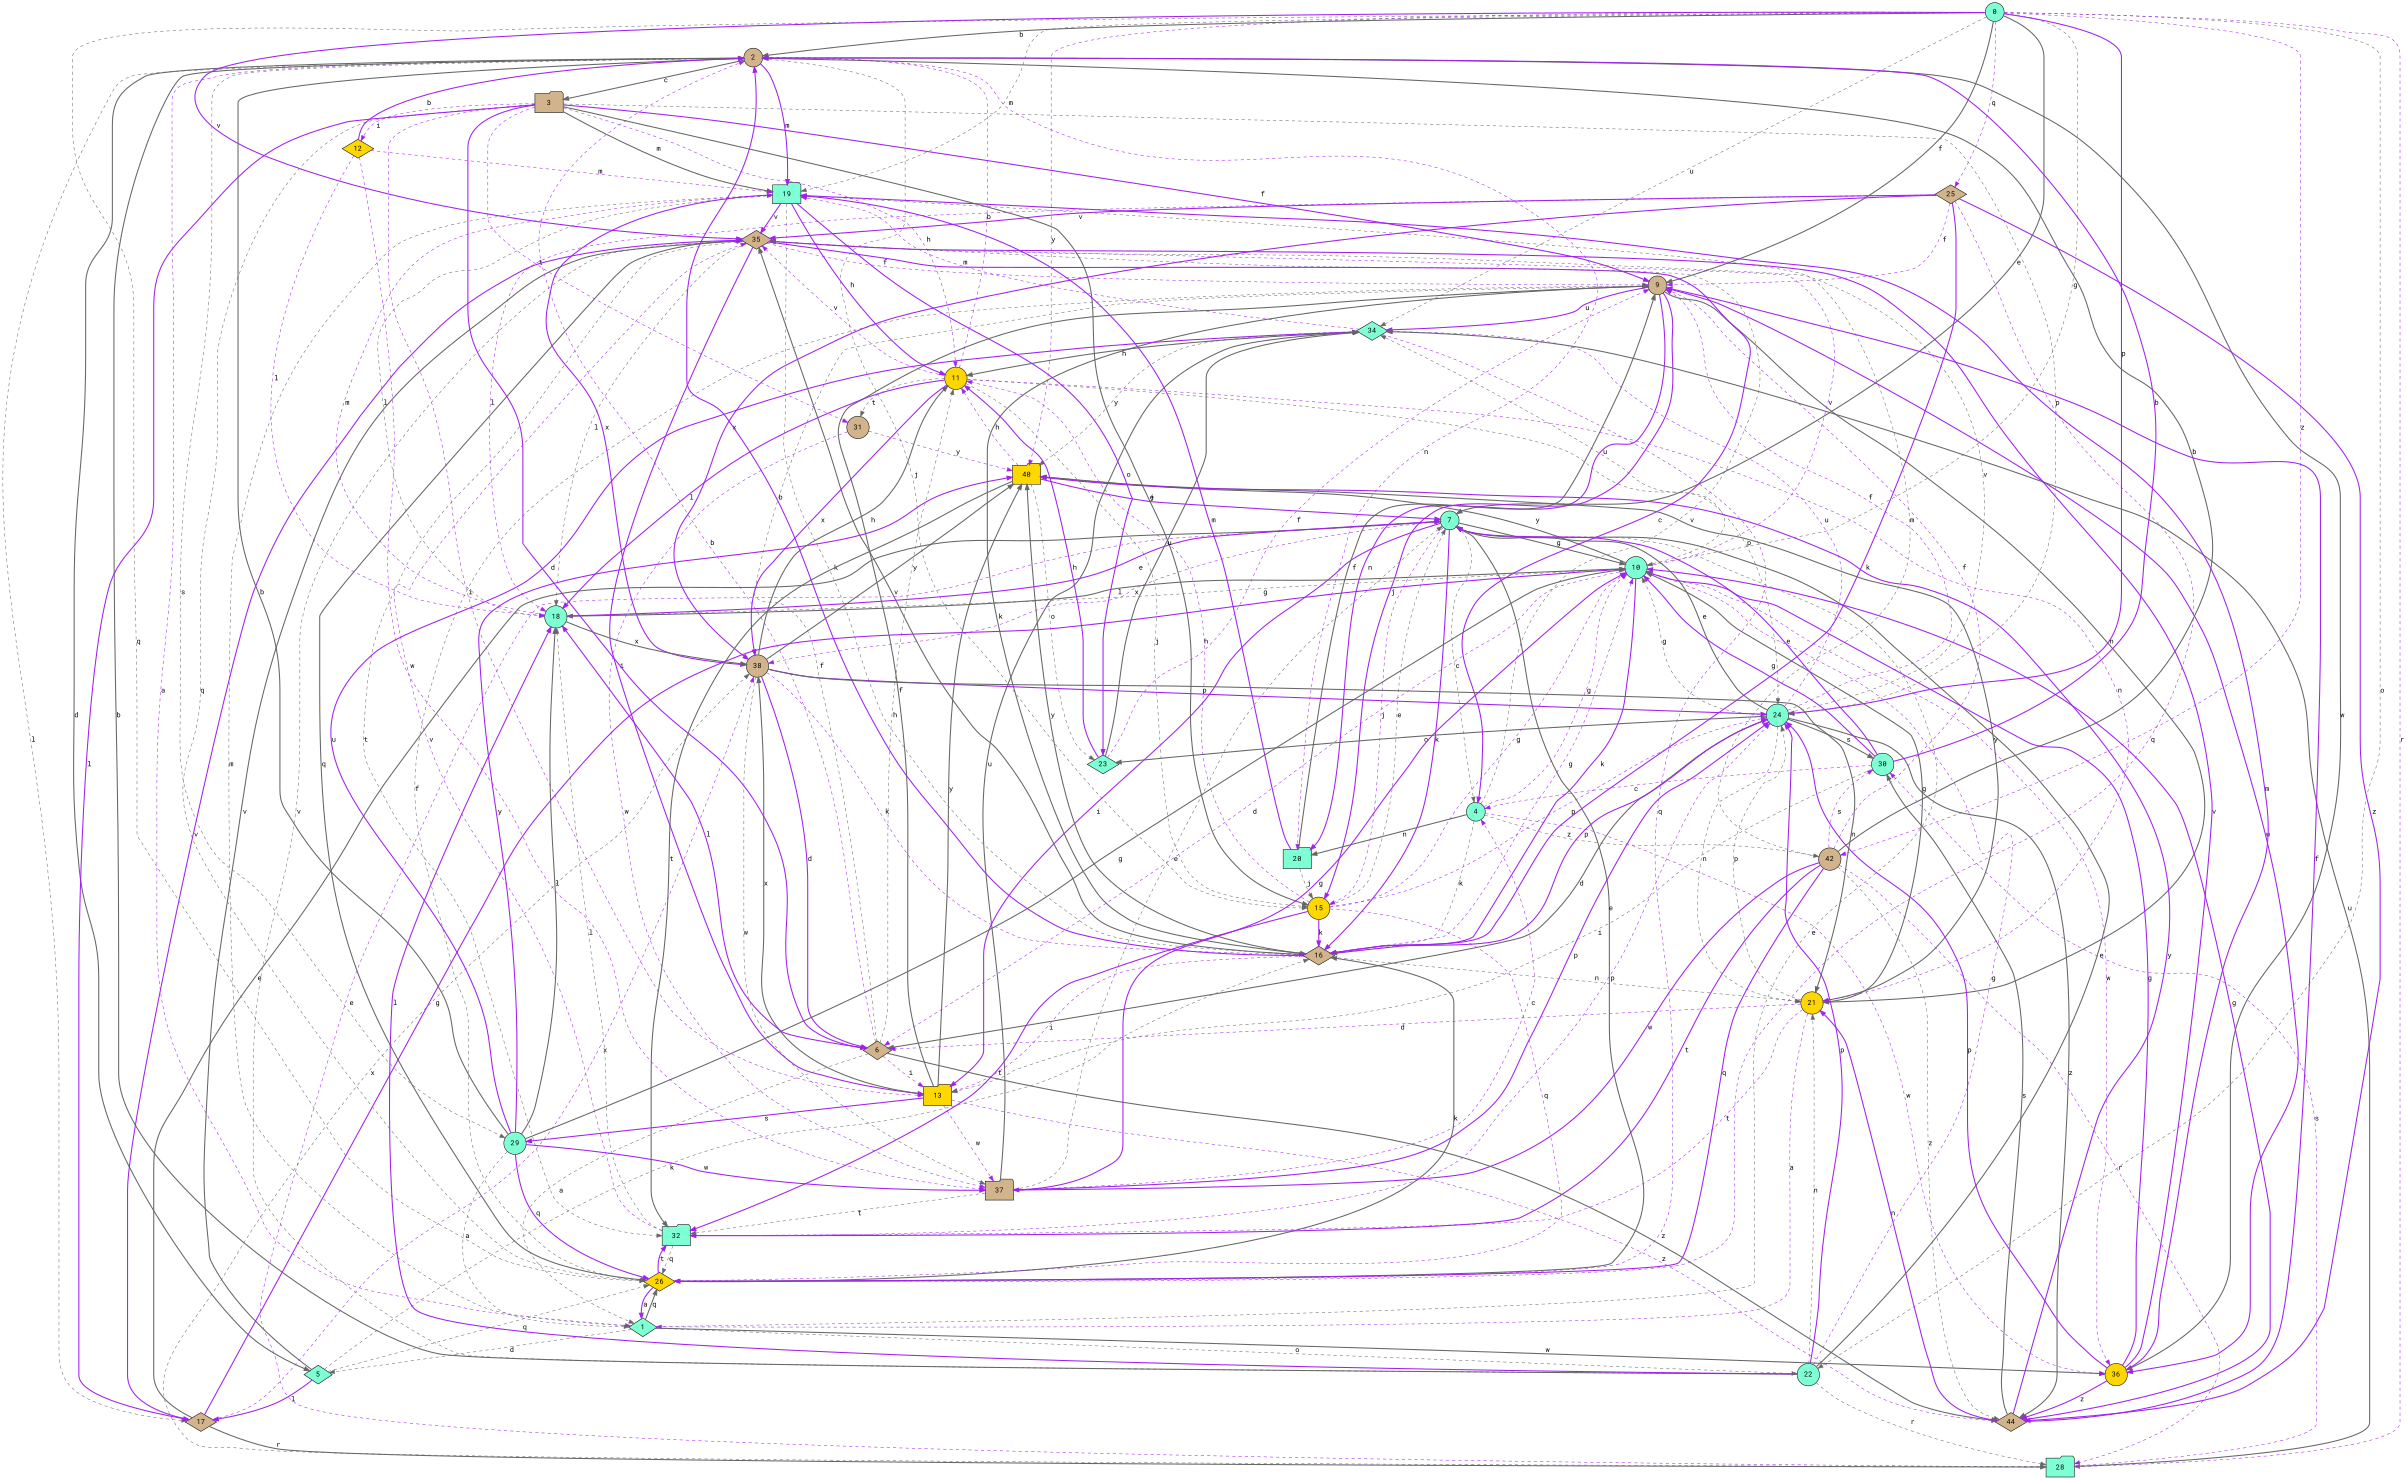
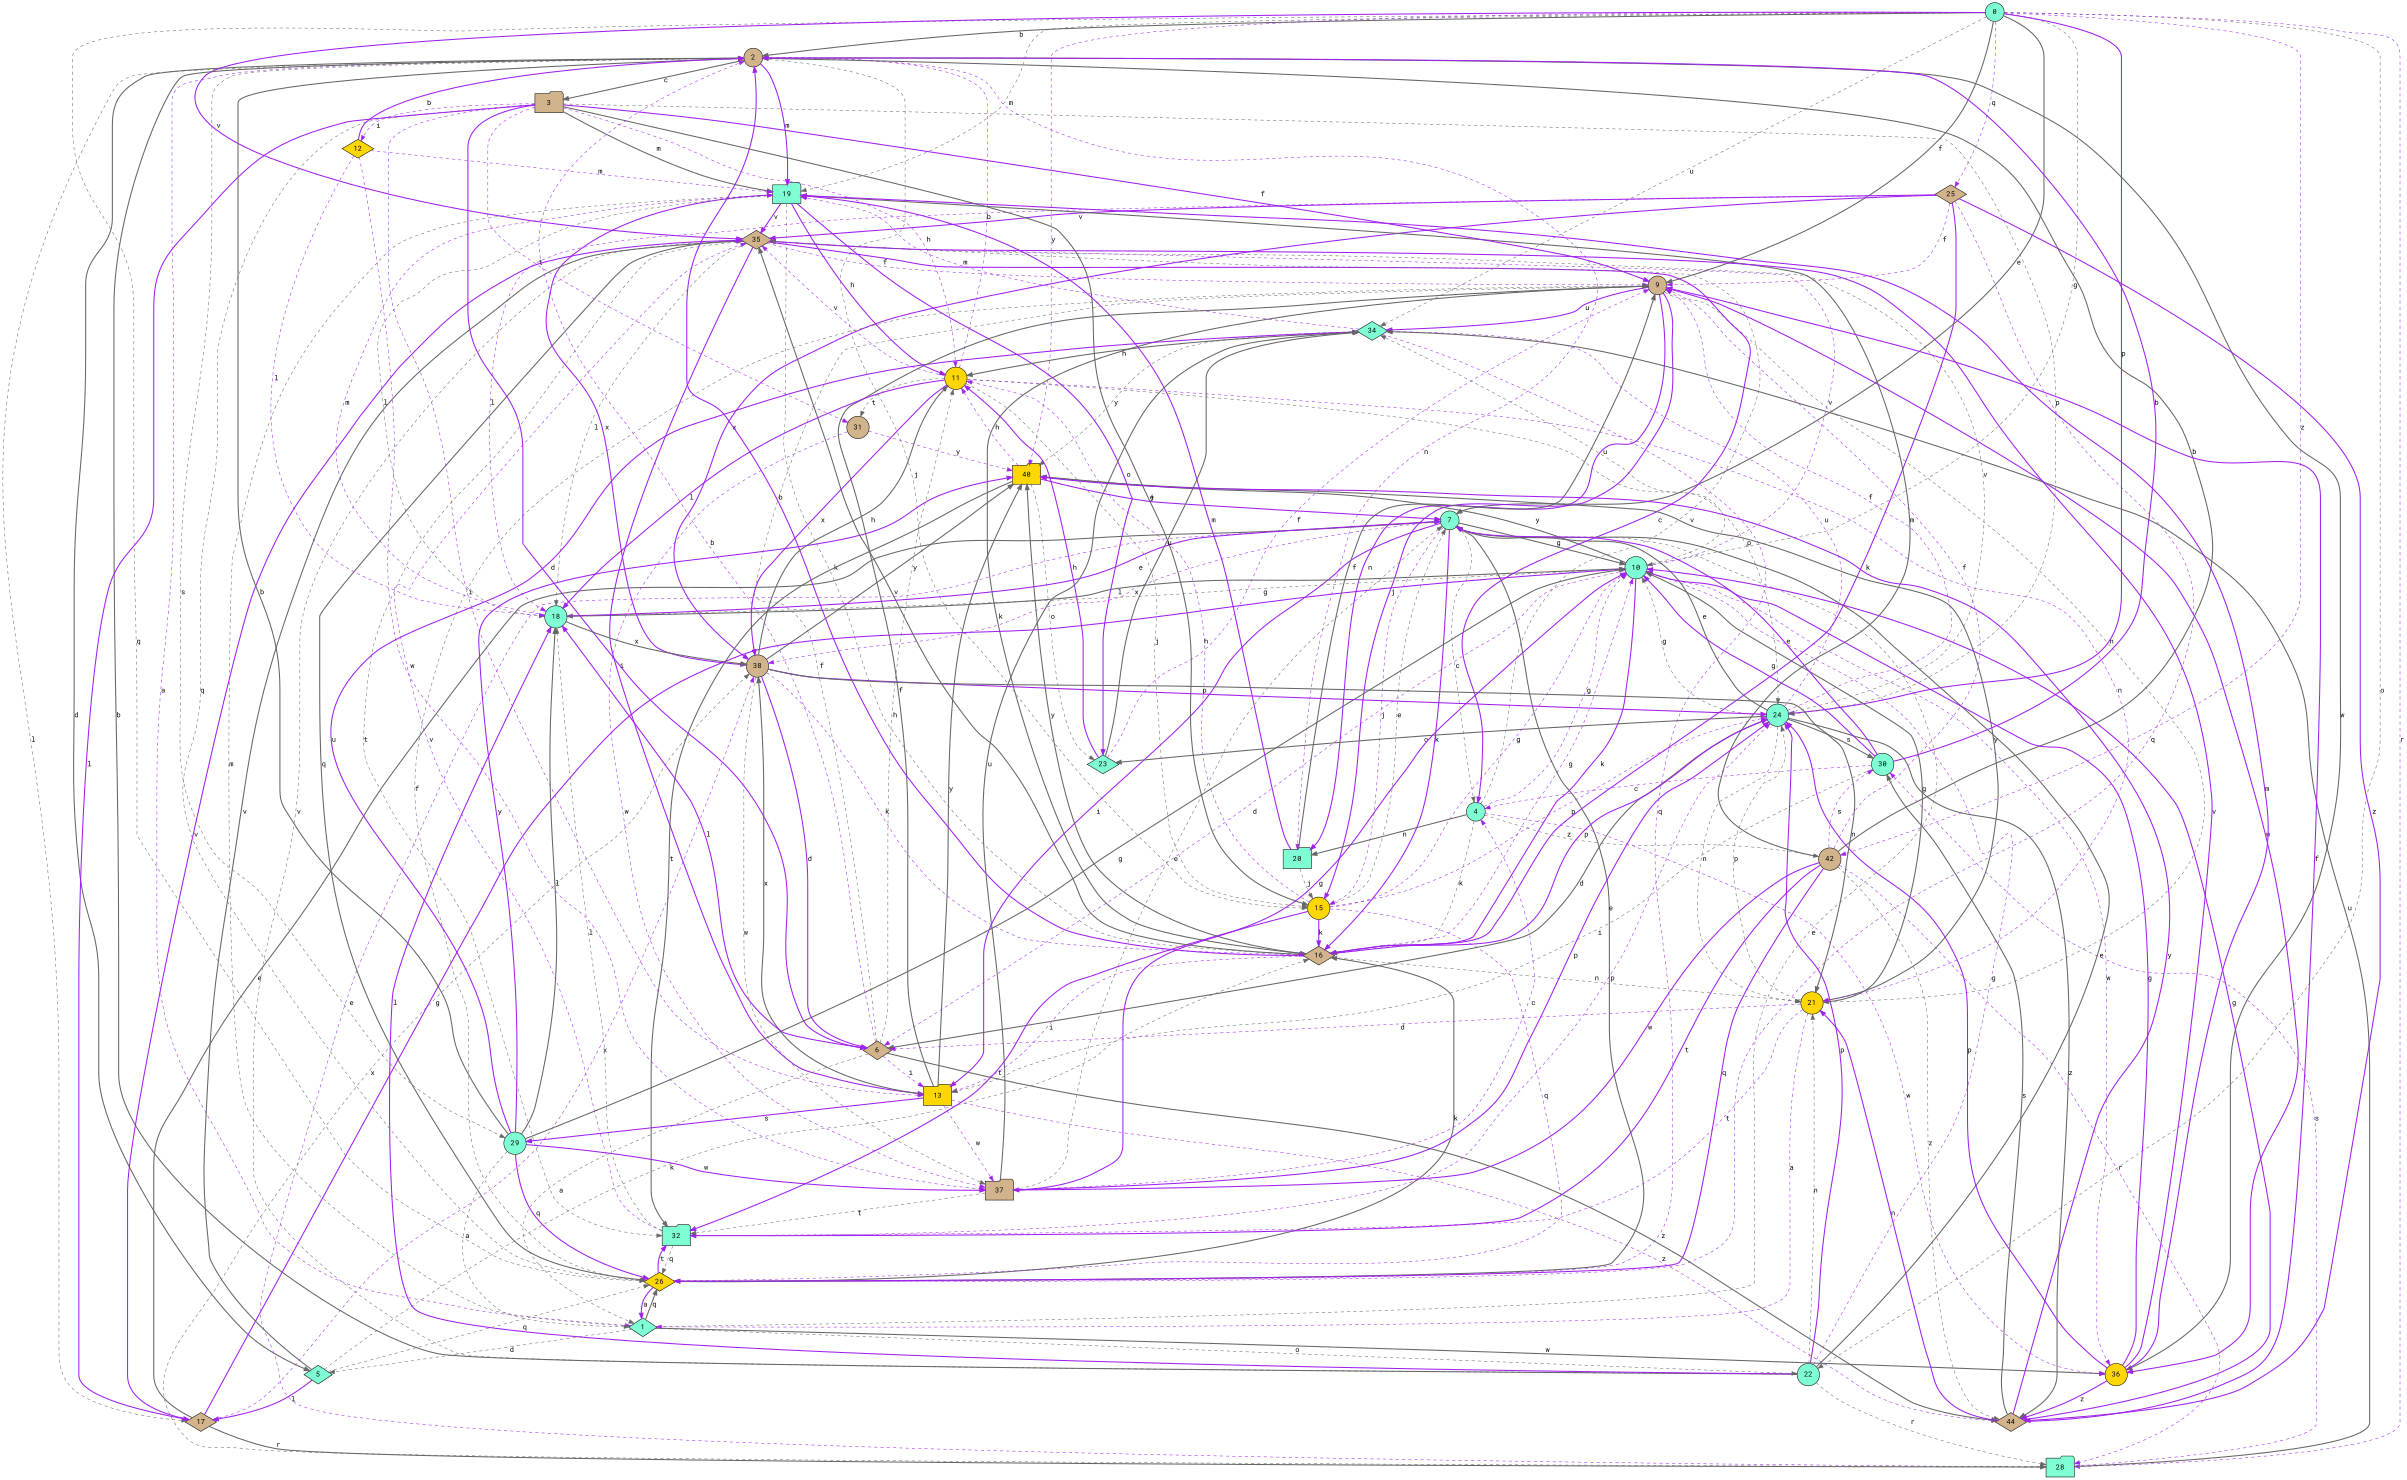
edge "42" -> "19": style dashed -> bold
edge "9" -> "21": style bold -> dashed
